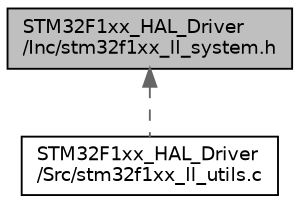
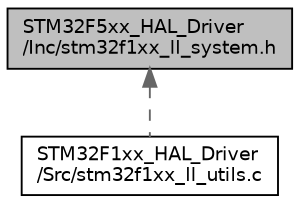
node "STM32F1xx_HAL_Driver /Inc/stm32f1xx_ll_system.h": label "STM32F1xx_HAL_Driver /Inc/stm32f1xx_ll_system.h" -> "STM32F5xx_HAL_Driver /Inc/stm32f1xx_ll_system.h"
